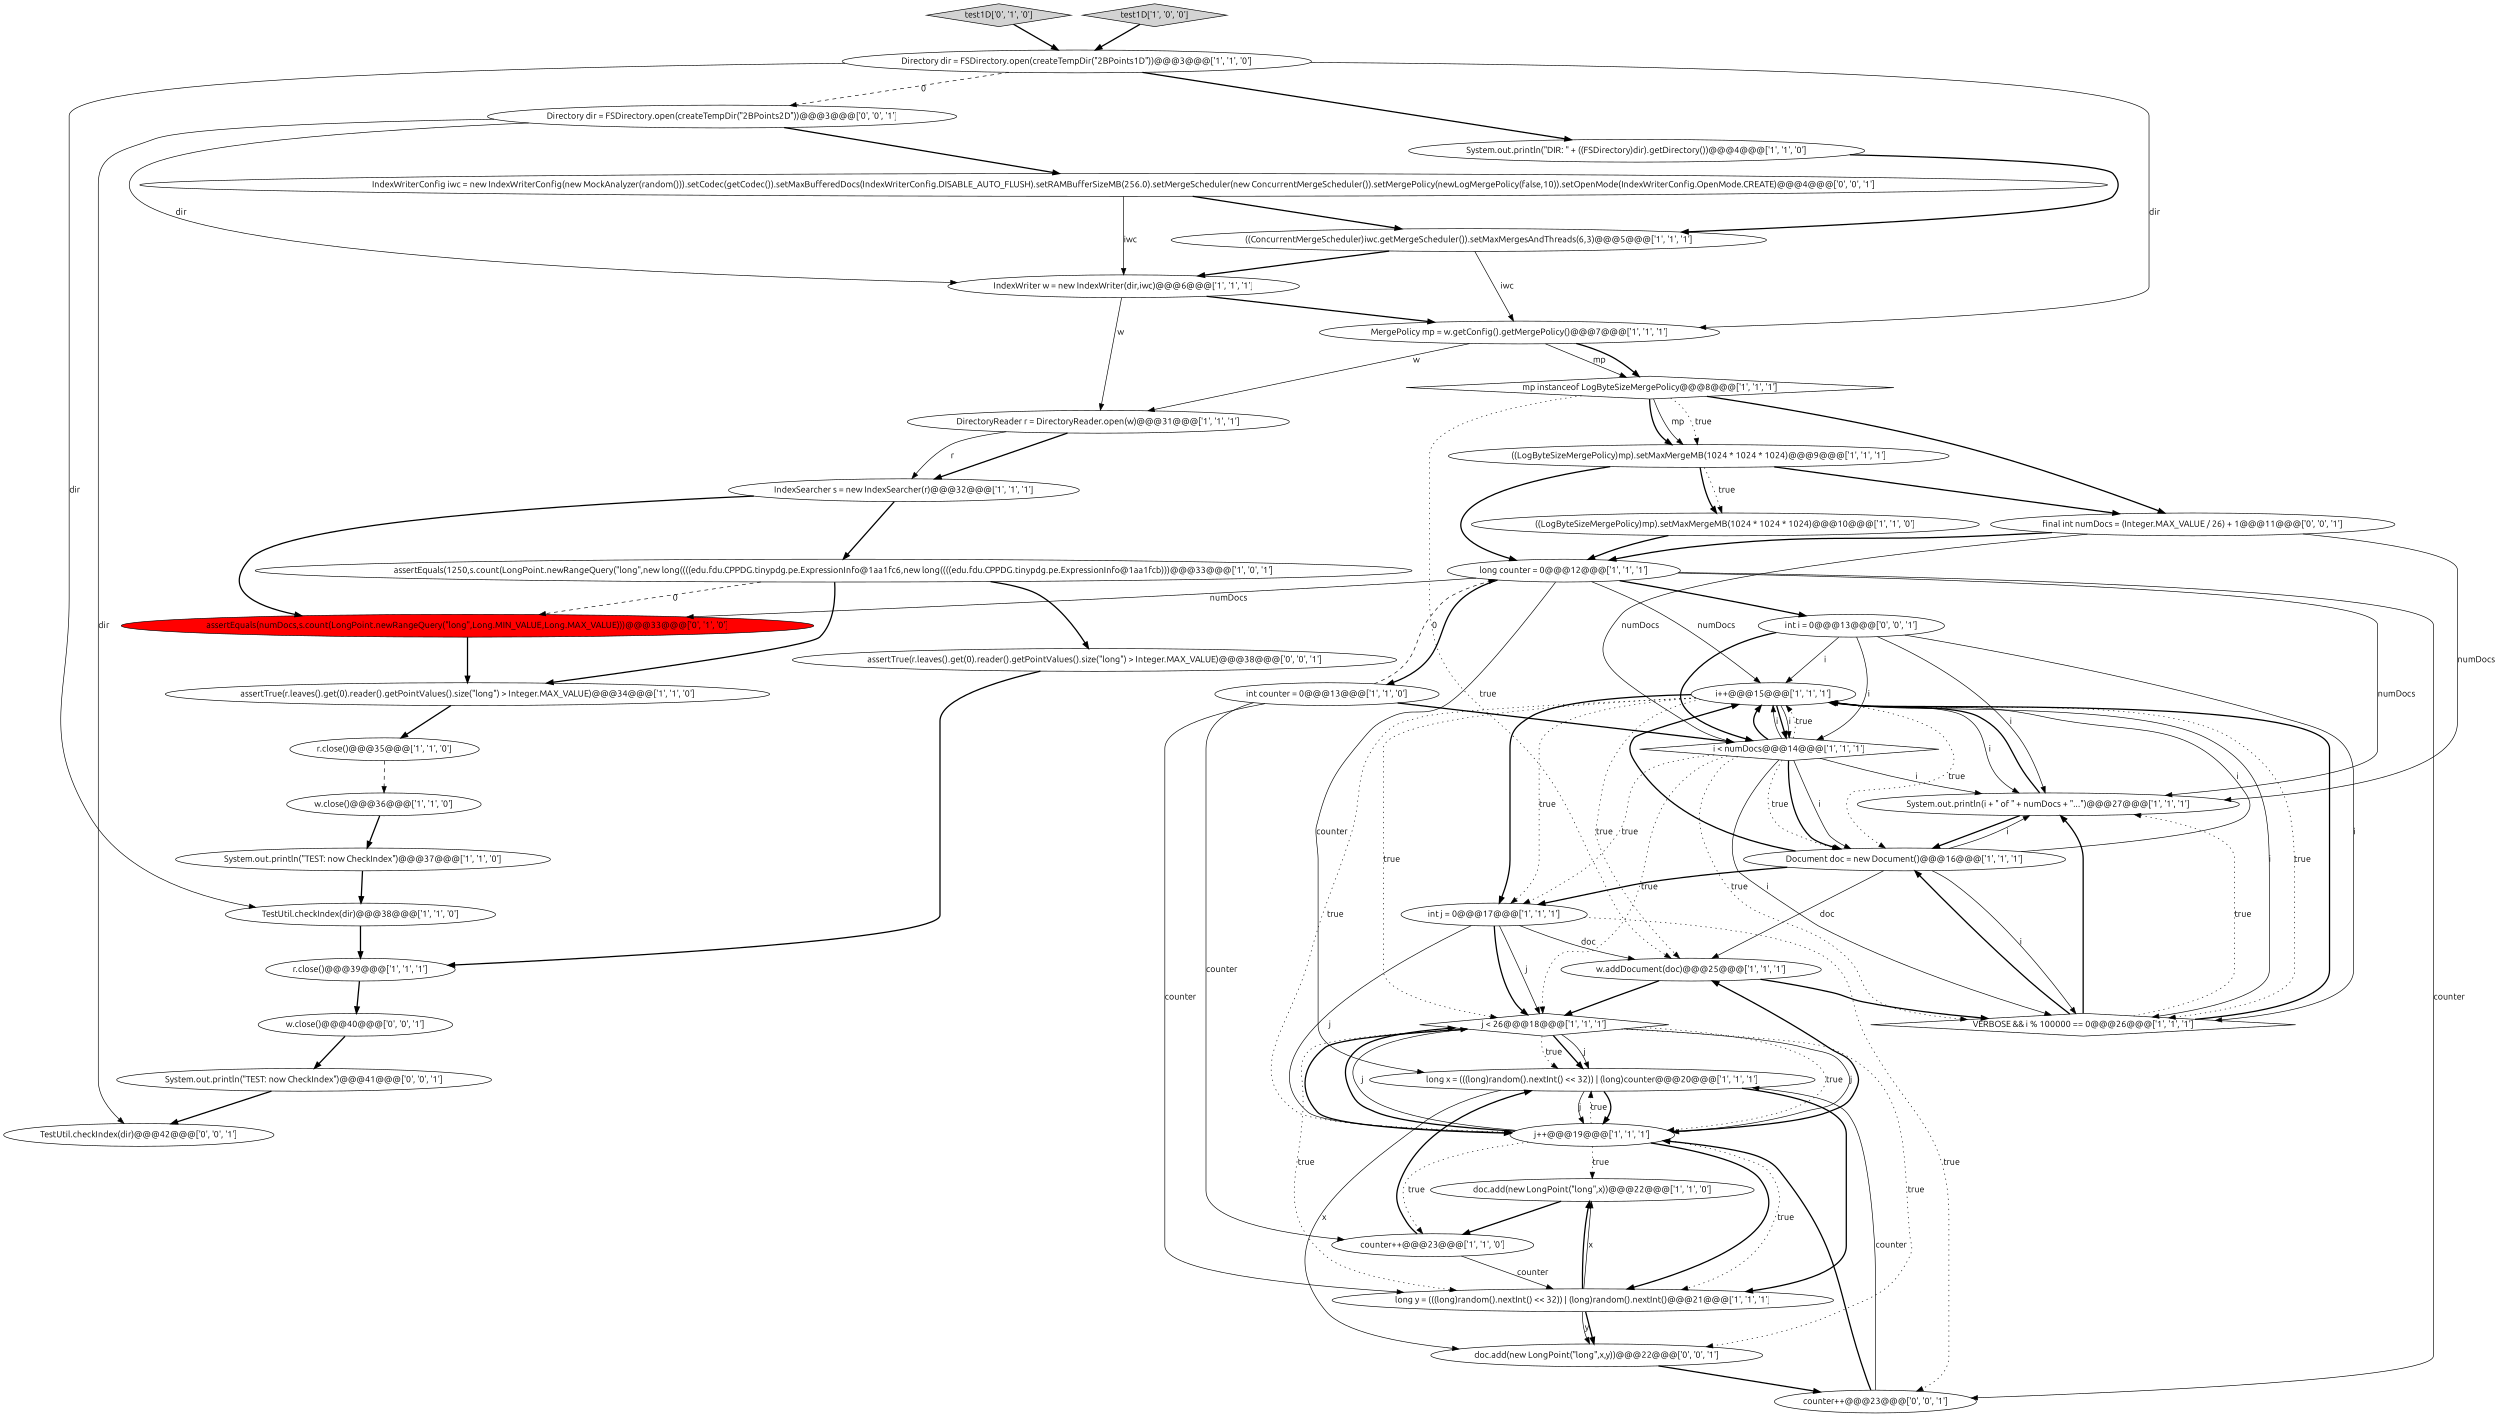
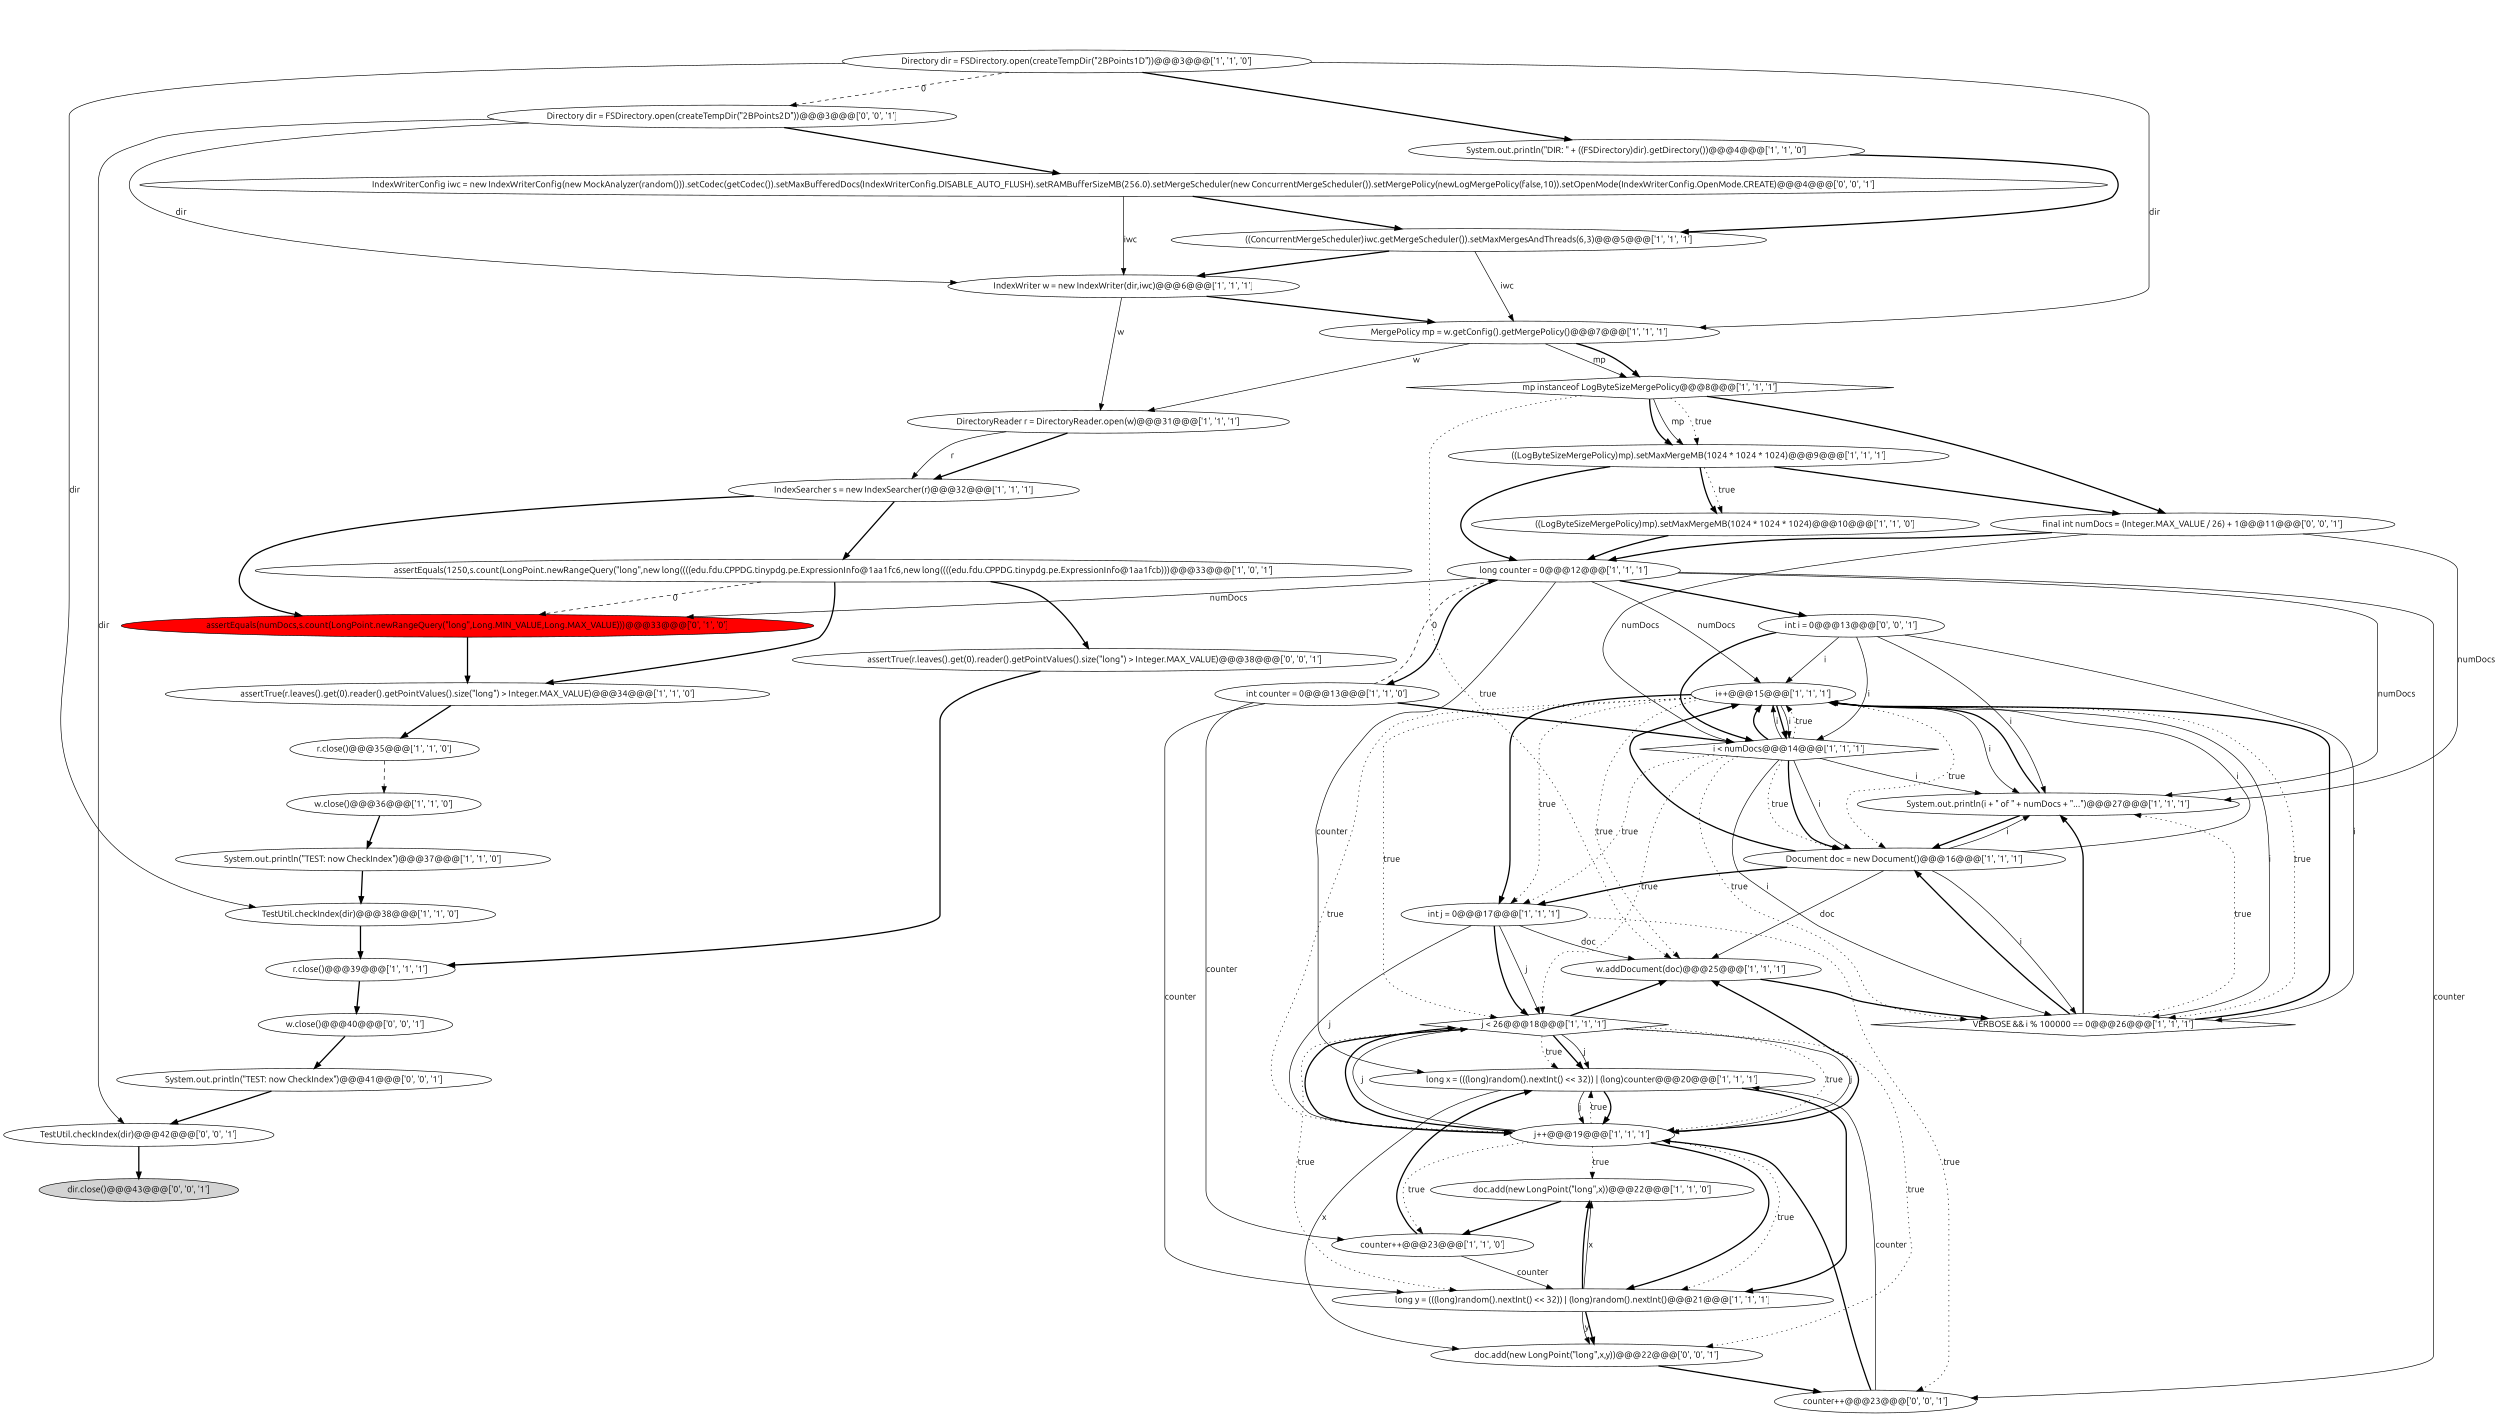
node "test1D['0', '1', '0']": removed
node "test1D['1', '0', '0']": removed
edge "w.addDocument(doc)@@@25@@@['1', '1', '1']" -> "j < 26@@@18@@@['1', '1', '1']": reversed
node "dir.close()@@@43@@@['0', '0', '1']": added
